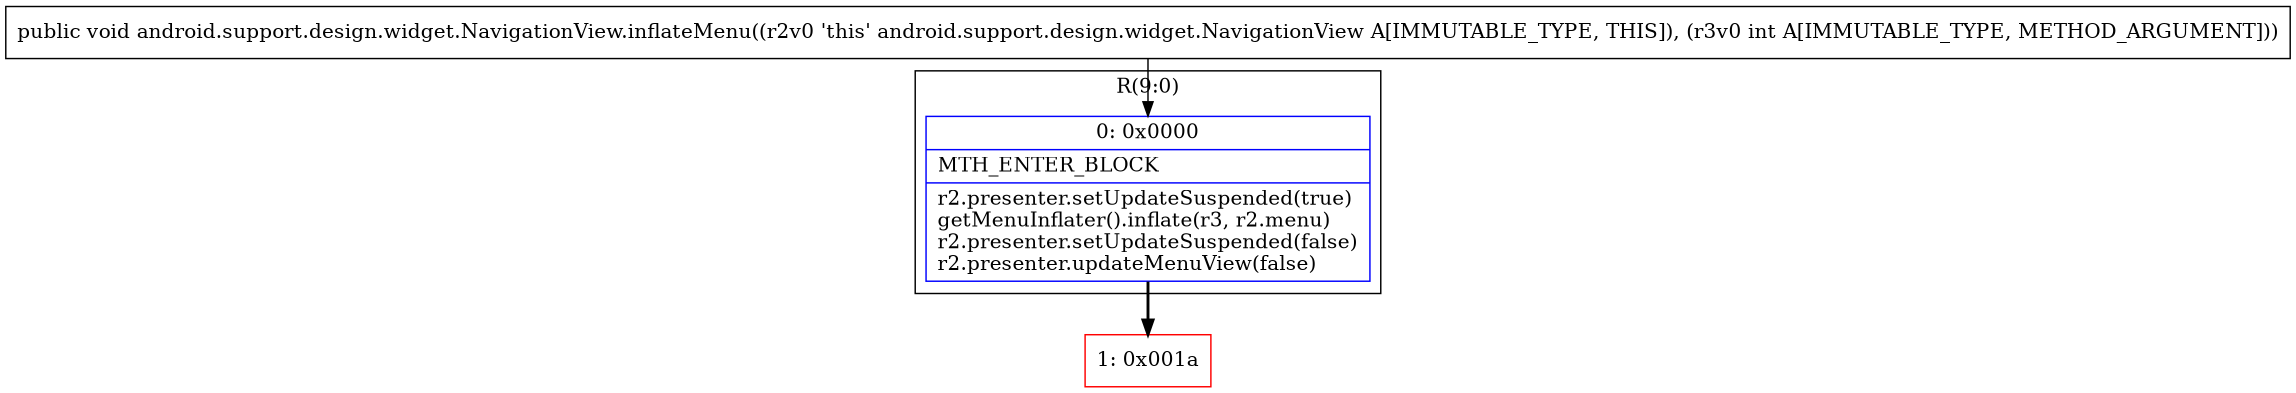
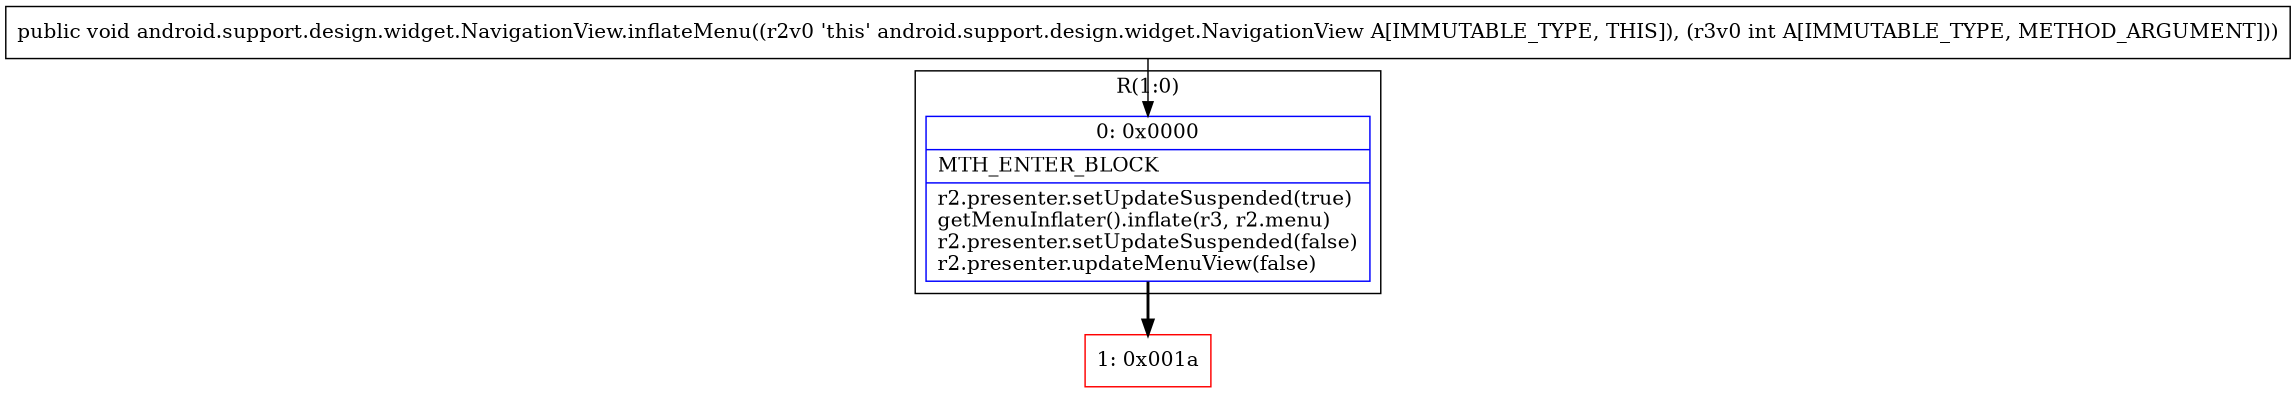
cluster "R(9:0)": label "R(9:0)" -> "R(1:0)"
